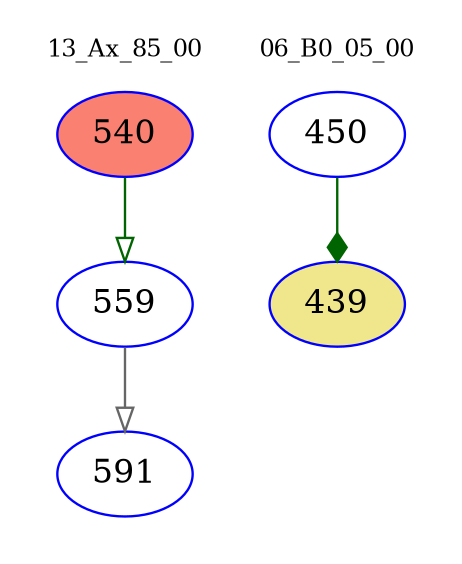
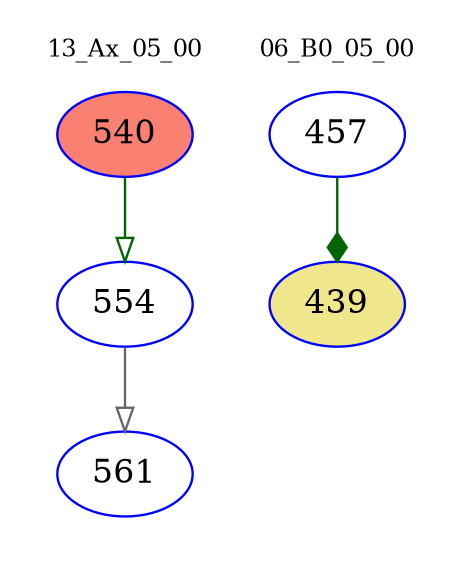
cluster "13_Ax_85_00": label "13_Ax_85_00" -> "13_Ax_05_00"
node "450": label "450" -> "457"
node "559": label "559" -> "554"
node "591": label "591" -> "561"
